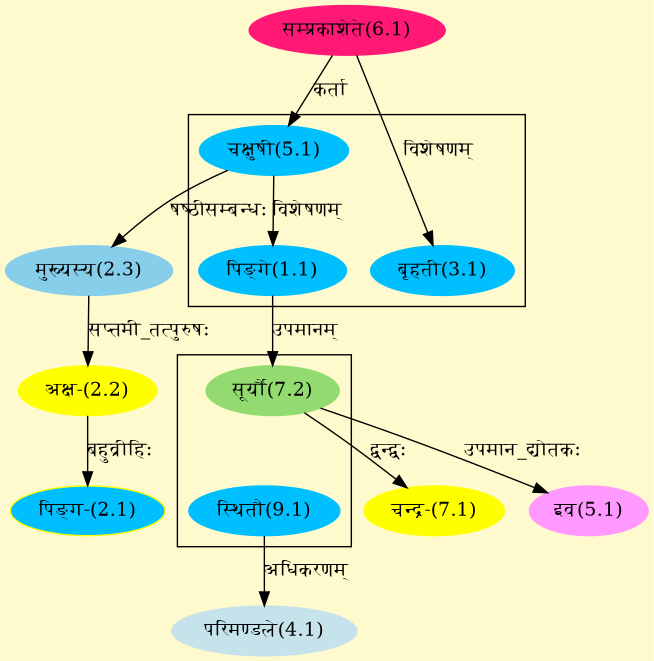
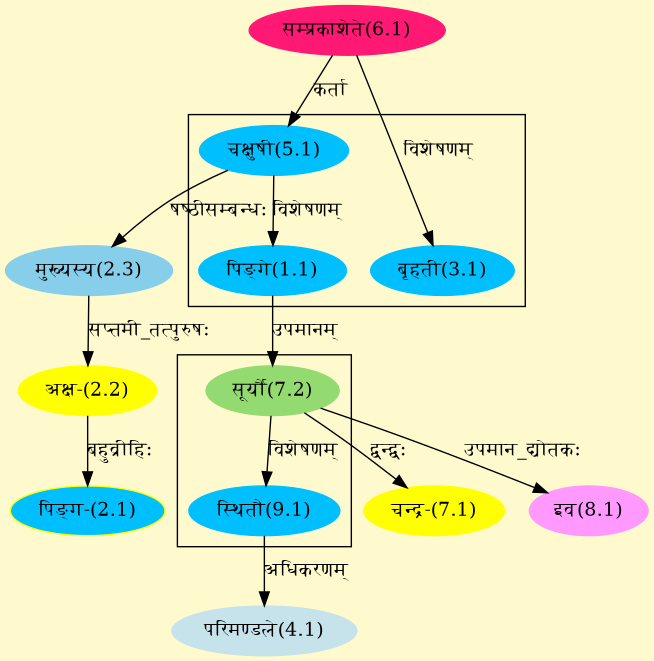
edge "सूर्यौ(7.2)" -> "स्थितौ(9.1)": added, label "विशेषणम्"
node "इव(5.1)": label "इव(5.1)" -> "इव(8.1)"
